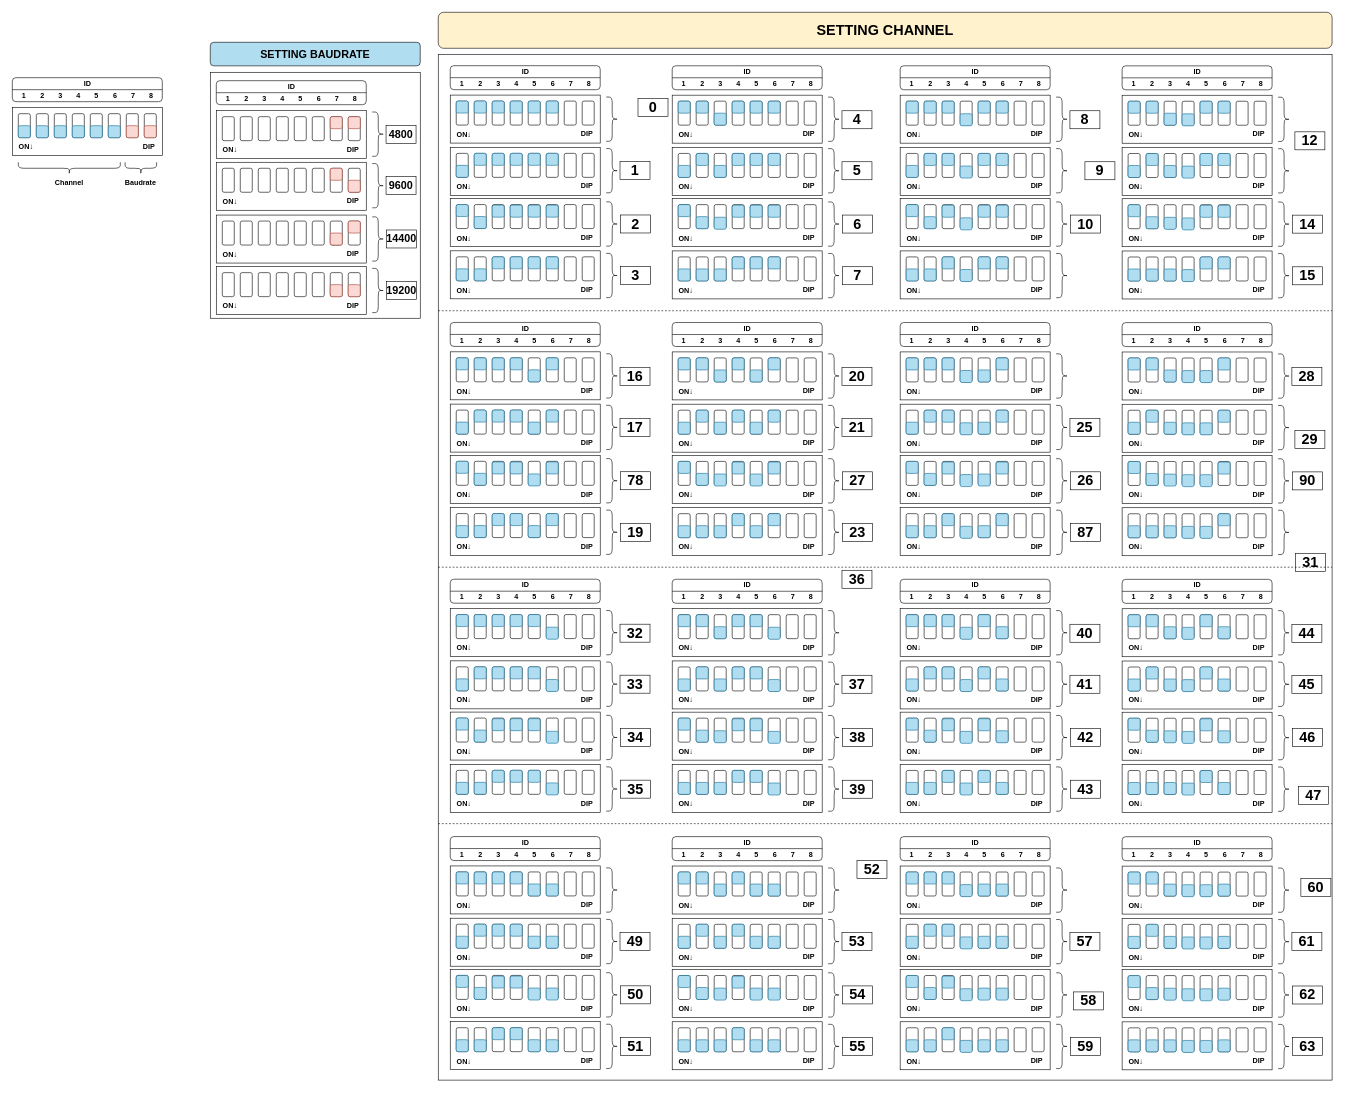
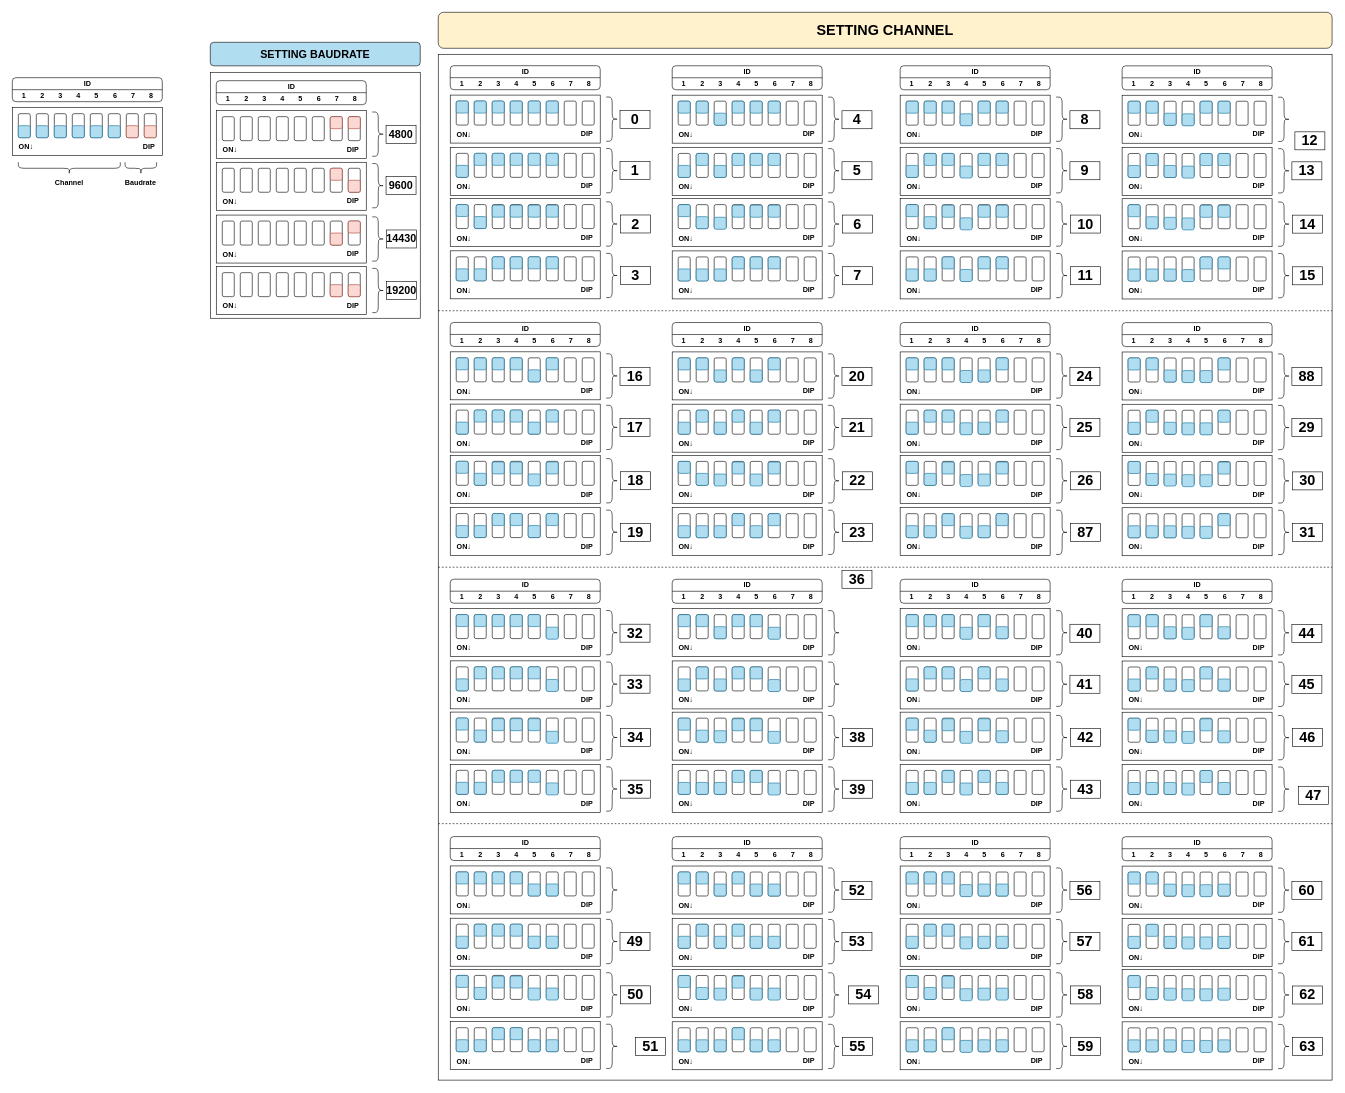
node "0": moved (653, 108) -> (635, 120)
node "9": moved (1100, 171) -> (1085, 171)
node "13": added
node "14400": label "14400" -> "14430"
node "11": added
node "24": added
node "28": label "28" -> "88"
node "29": moved (1310, 440) -> (1307, 428)
node "78": label "78" -> "18"
node "27": label "27" -> "22"
node "90": label "90" -> "30"
node "31": moved (1311, 563) -> (1308, 533)
node "37": removed
node "52": moved (872, 870) -> (857, 891)
node "60": moved (1316, 888) -> (1307, 891)
node "56": added
node "54": moved (858, 995) -> (864, 995)
node "58": moved (1089, 1001) -> (1086, 995)
node "51": moved (636, 1047) -> (651, 1047)
